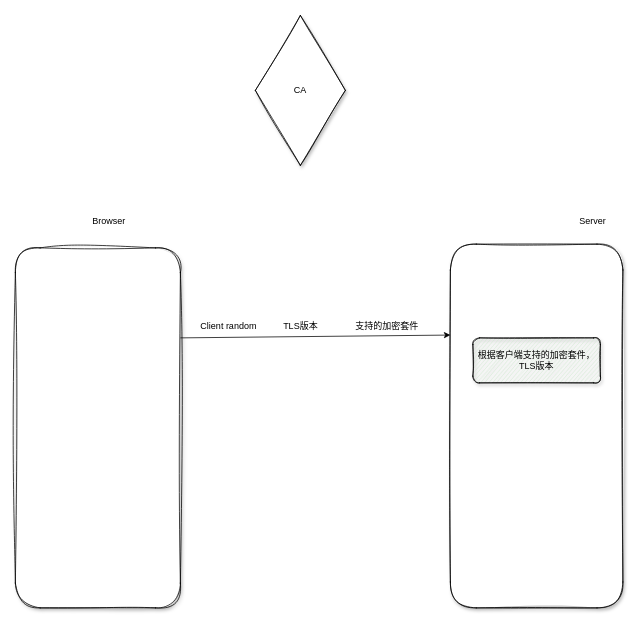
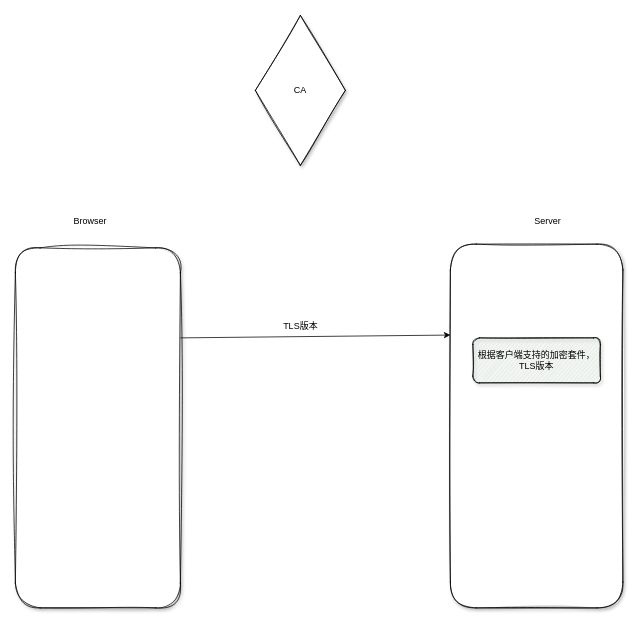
node "Browser": moved (109, 222) -> (90, 222)
node "Server": moved (593, 222) -> (548, 222)
node "Client random": removed
node "支持的加密套件": removed
